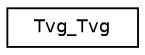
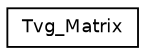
node "Tvg_Tvg": label "Tvg_Tvg" -> "Tvg_Matrix"
